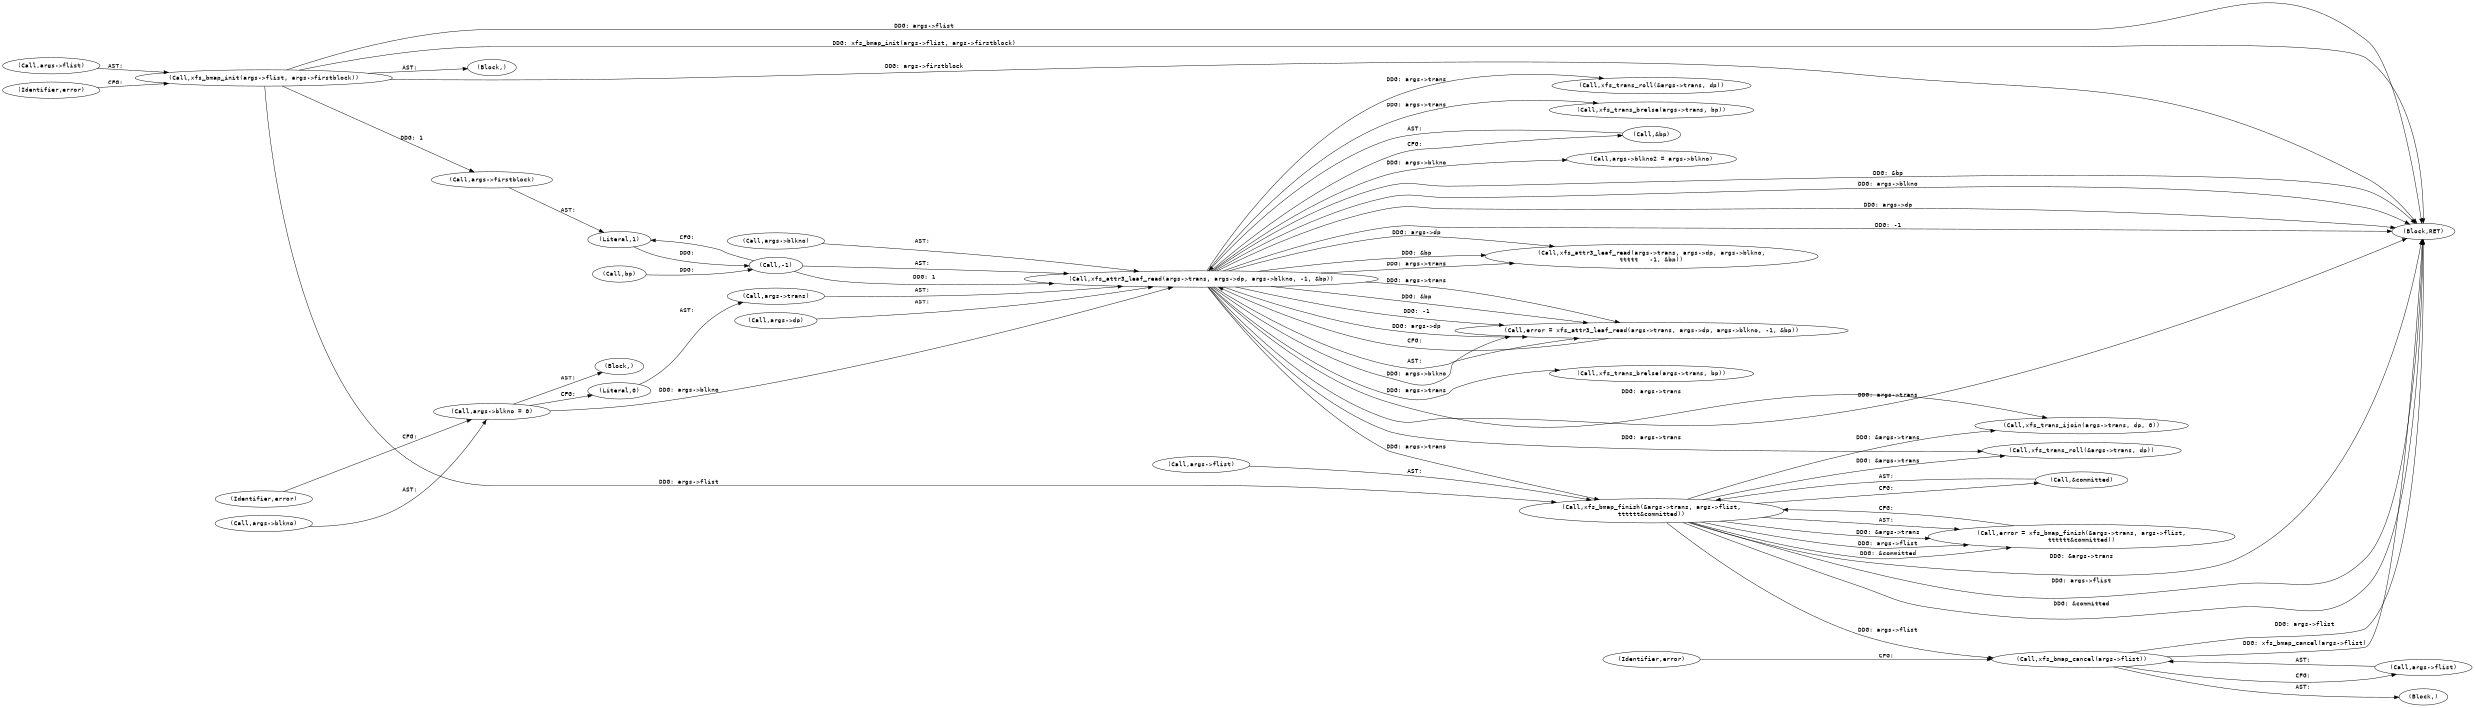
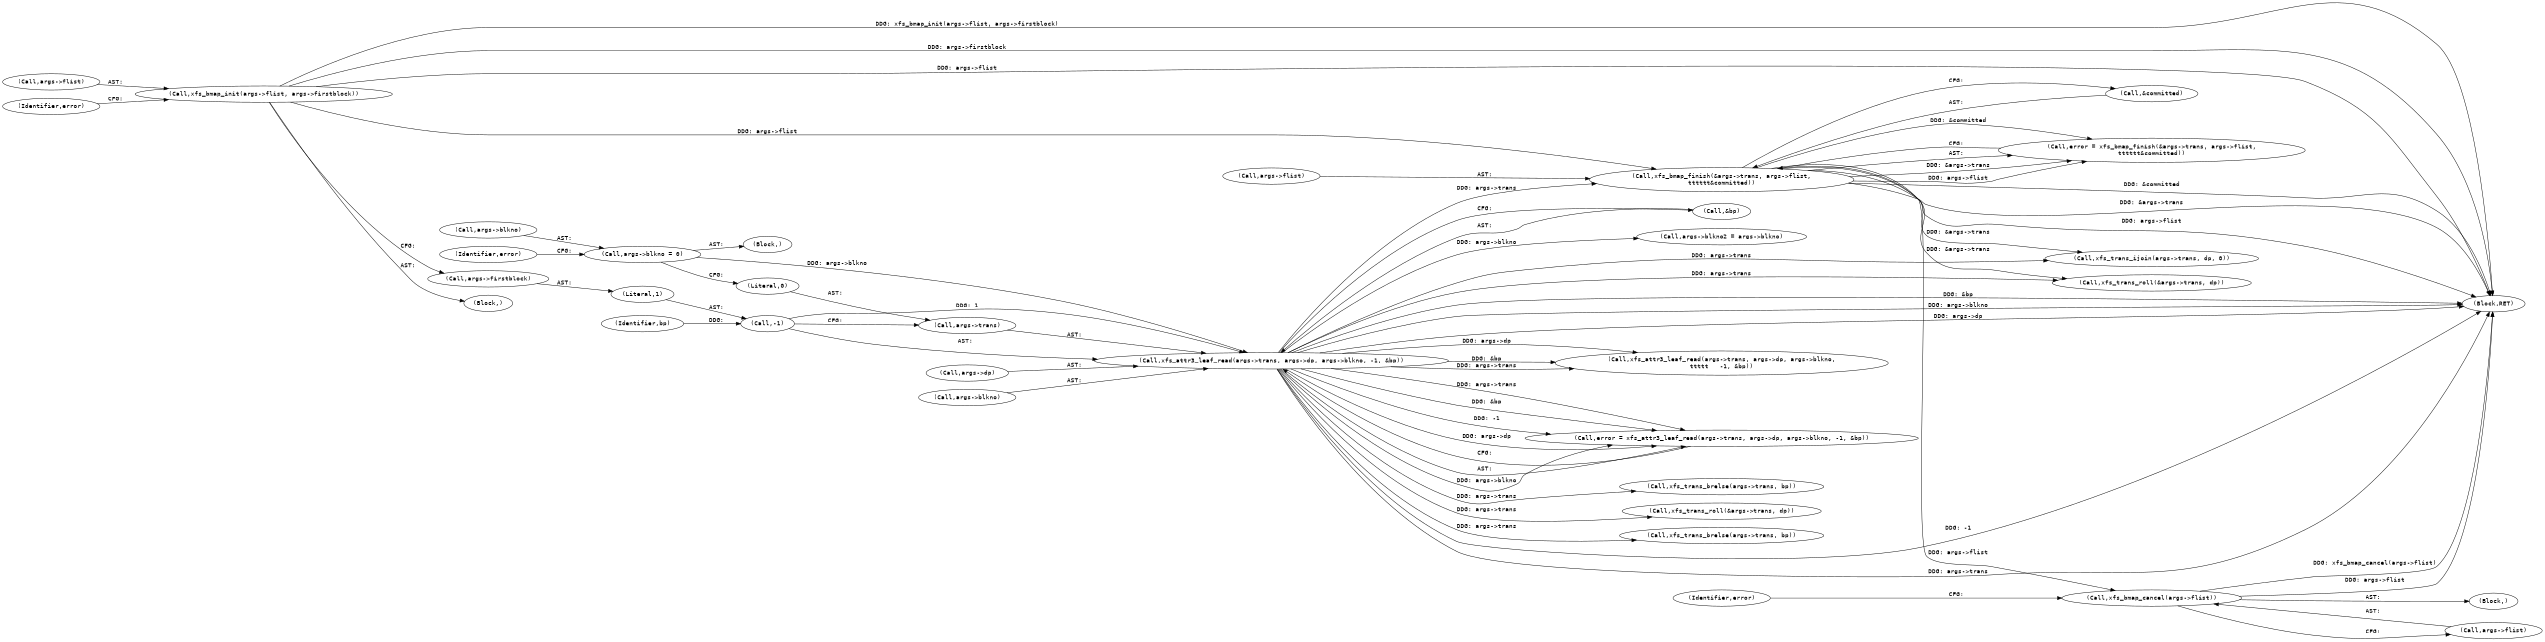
edge "(Call,xfs_bmap_init(args->flist, args->firstblock))" -> "(Call,args->firstblock)": label "DDG: 1" -> "CFG: "
edge "(Call,-1)" -> "(Literal,1)": now "(Call,-1)" -> "(Call,args->trans)"
edge "(Literal,1)" -> "(Call,-1)": label "DDG: " -> "AST: "
node "(Call,bp)": label "(Call,bp)" -> "(Identifier,bp)"
